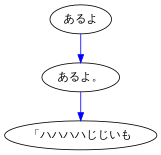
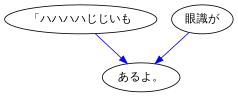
node "あるよ": label "あるよ" -> "眼識が"
edge "あるよ。" -> "「ハハハハじじいも": reversed
